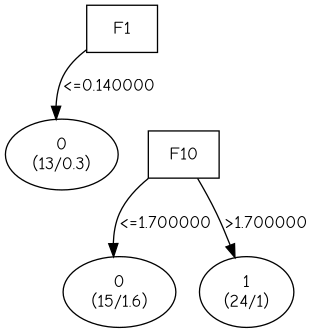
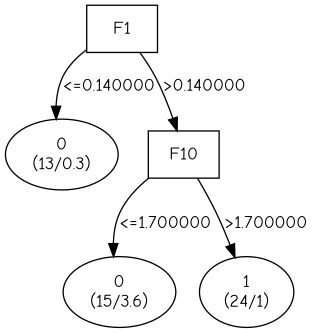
edge "F1" -> "F10": added, label ">0.140000"
node "0 (15/1.6)": label "0 (15/1.6)" -> "0 (15/3.6)"
